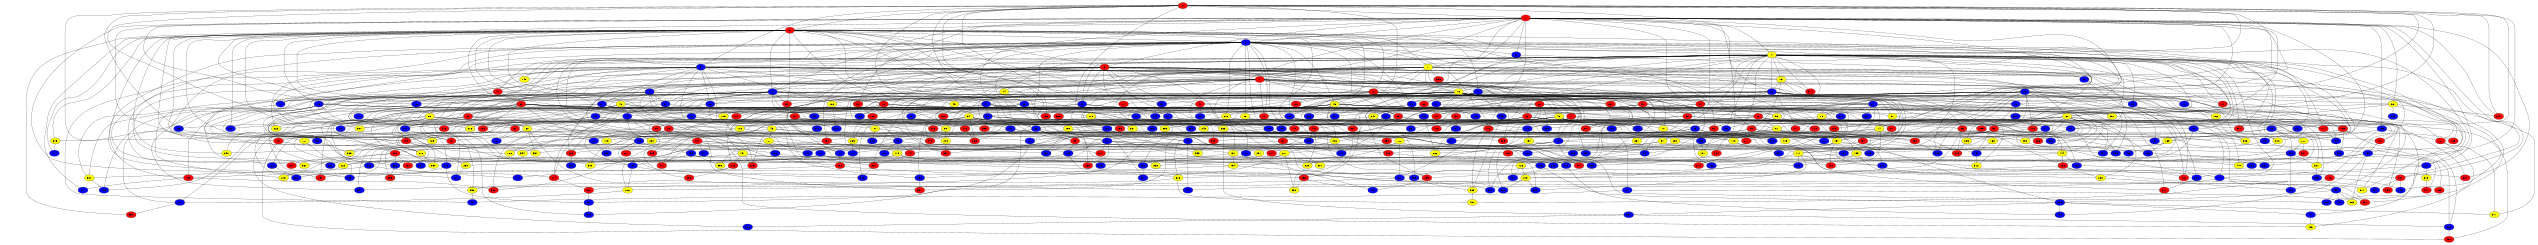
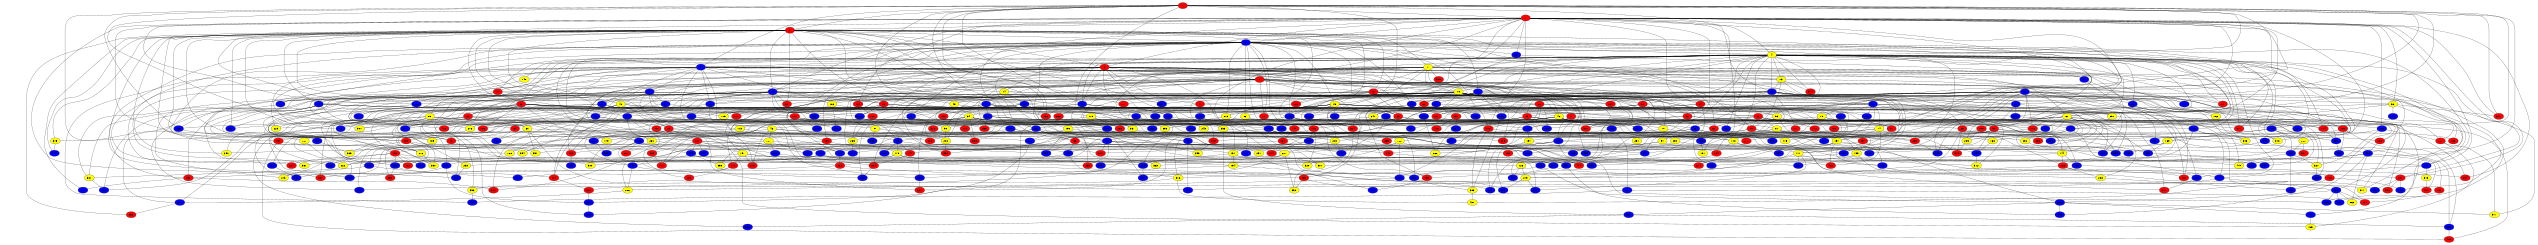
node "91": removed
edge "70" -- "251": now "70" -- "197"
